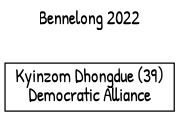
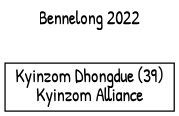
node "Kyinzom Dhongdue (39) Democratic Alliance": label "Kyinzom Dhongdue (39) Democratic Alliance" -> "Kyinzom Dhongdue (39) Kyinzom Alliance"
